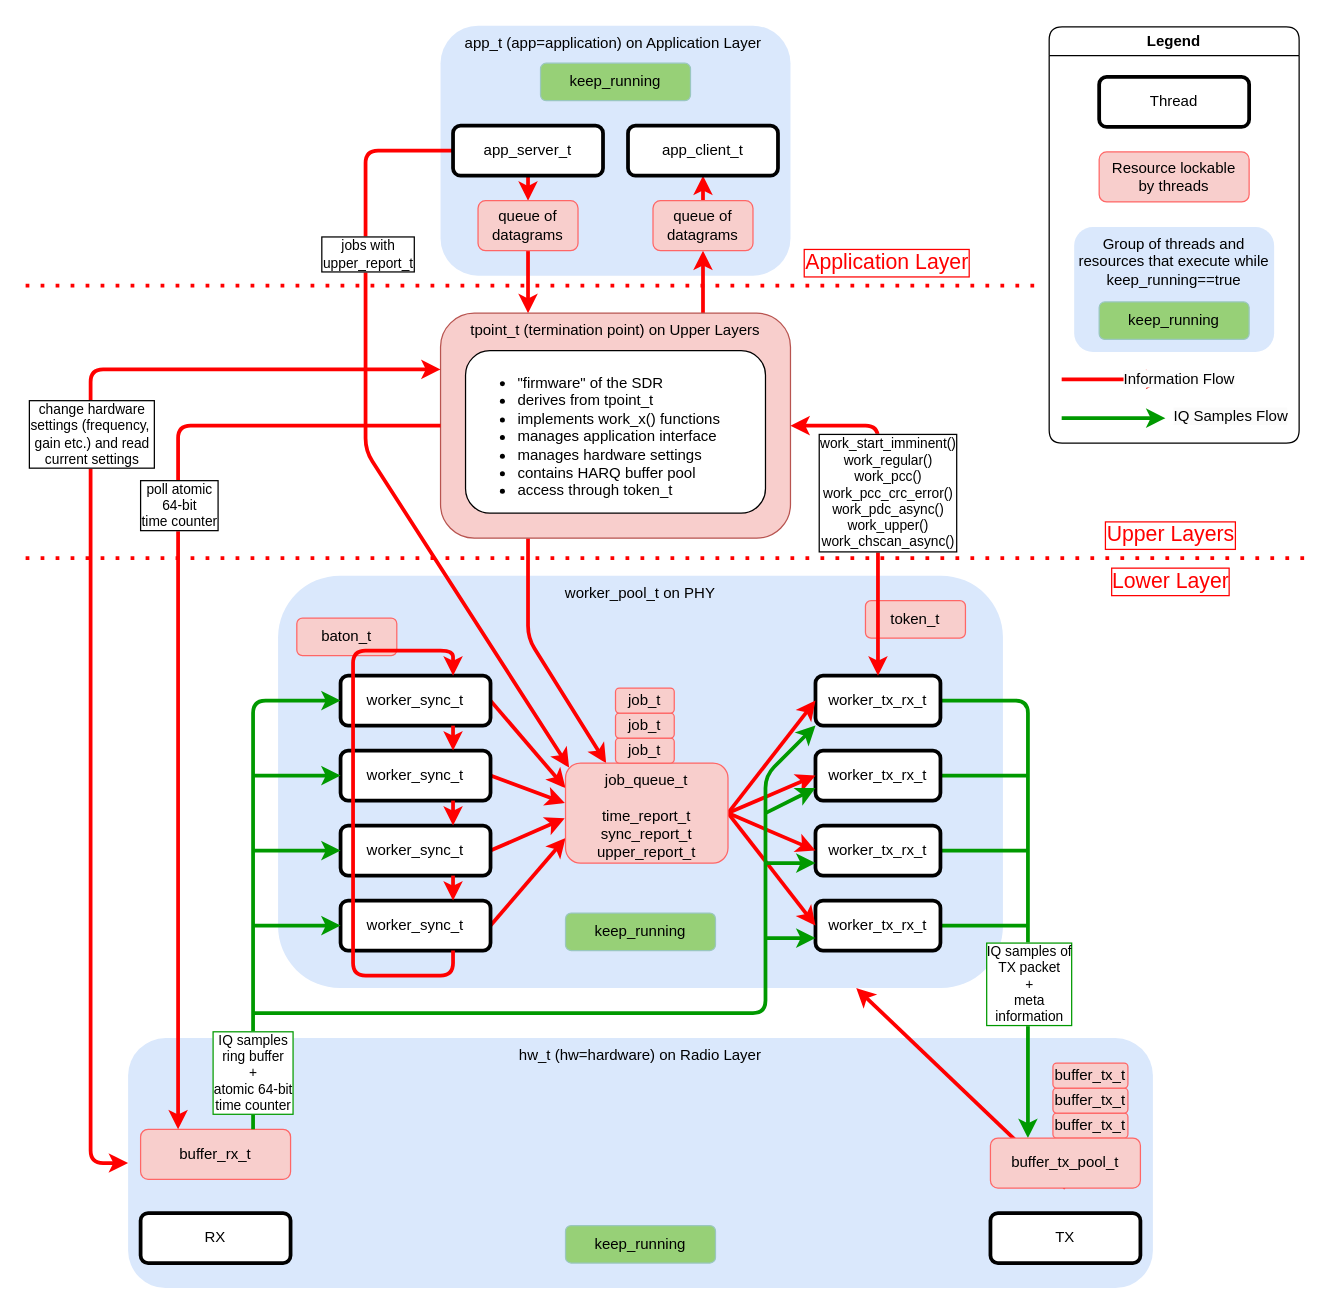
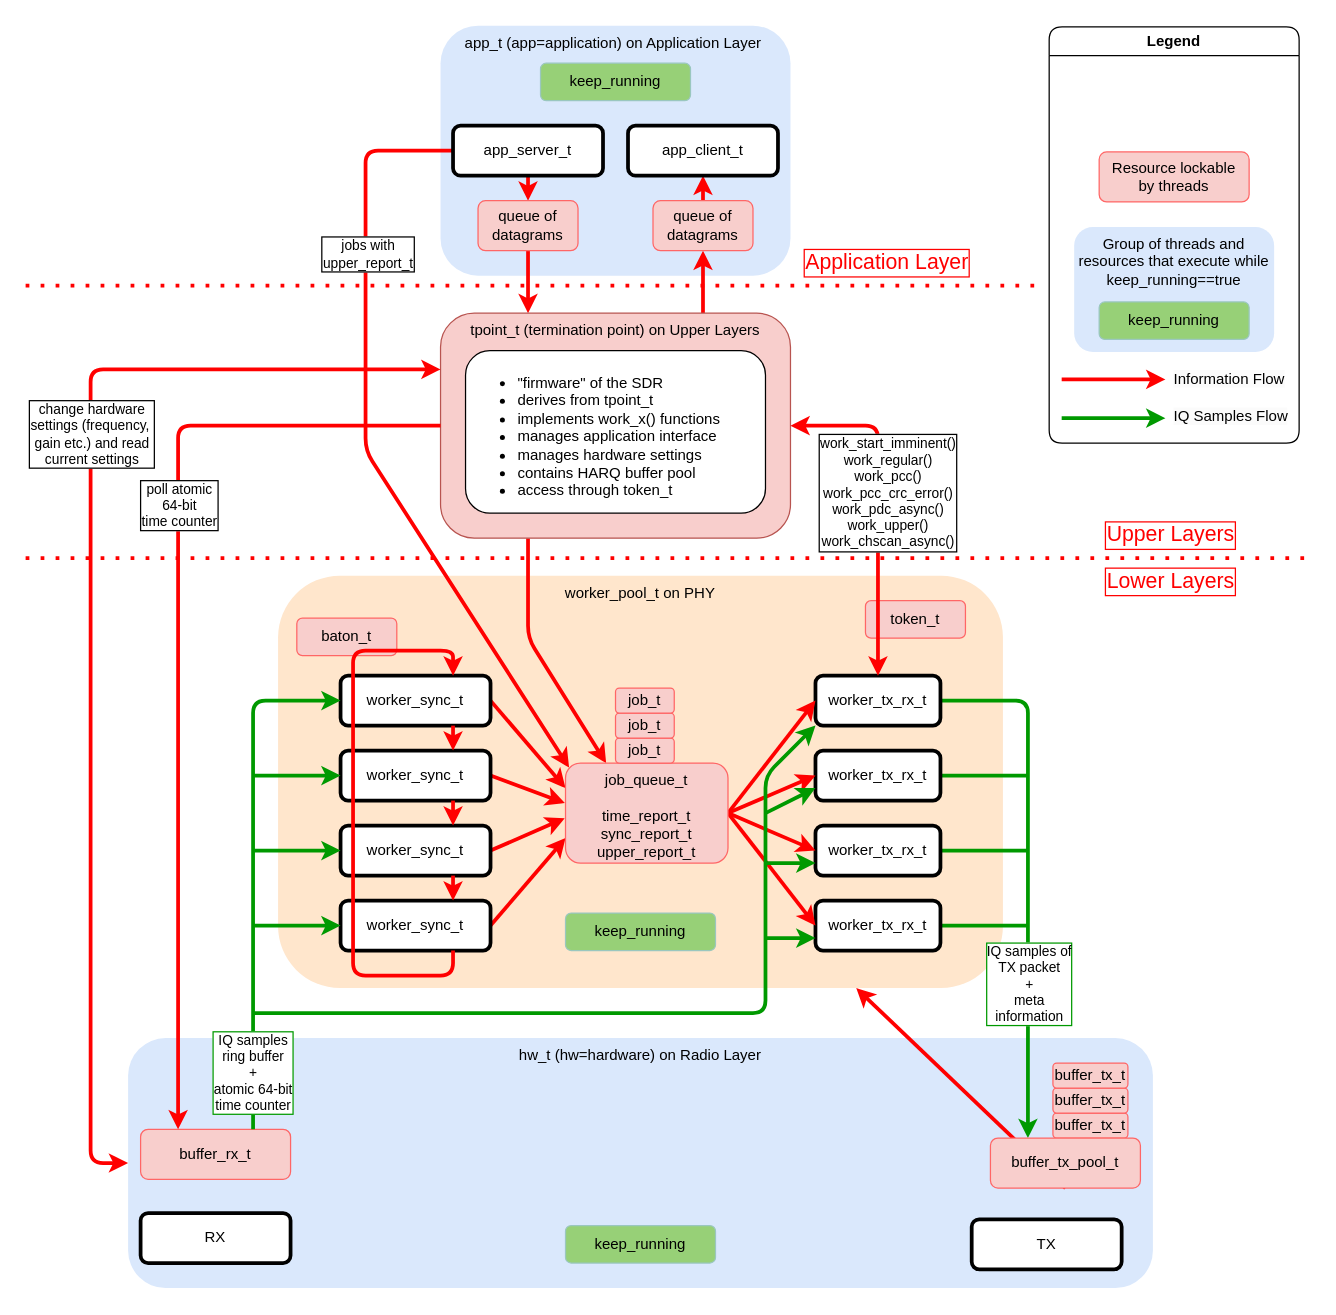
node "Thread": removed
node "Information Flow": moved (1179, 377) -> (1229, 377)
node "Lower Layer": label "Lower Layer" -> "Lower Layers"
node "worker_pool_t on PHY": fillcolor #dae8fc -> #ffe6cc
node "TX": moved (1066, 1238) -> (1047, 1244)
